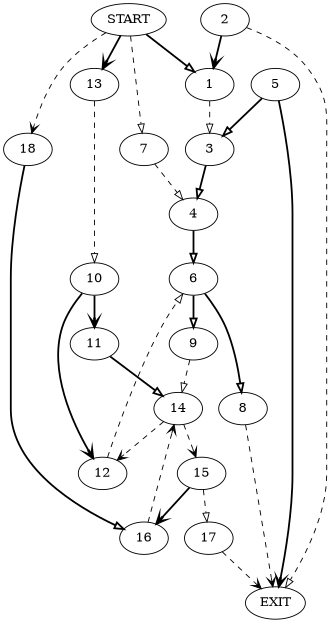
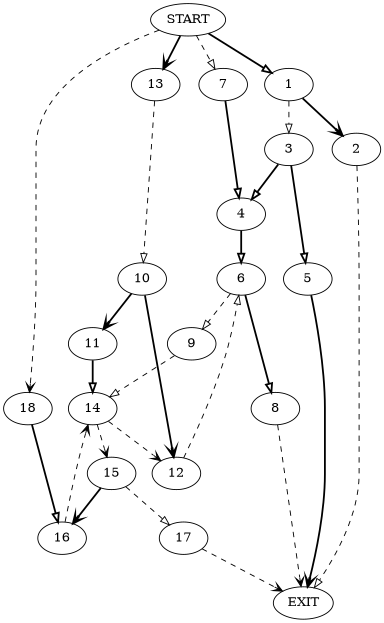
edge "2" -> "1": reversed
edge "5" -> "3": reversed
edge "7" -> "4": style dashed -> bold
edge "6" -> "9": style bold -> dashed
